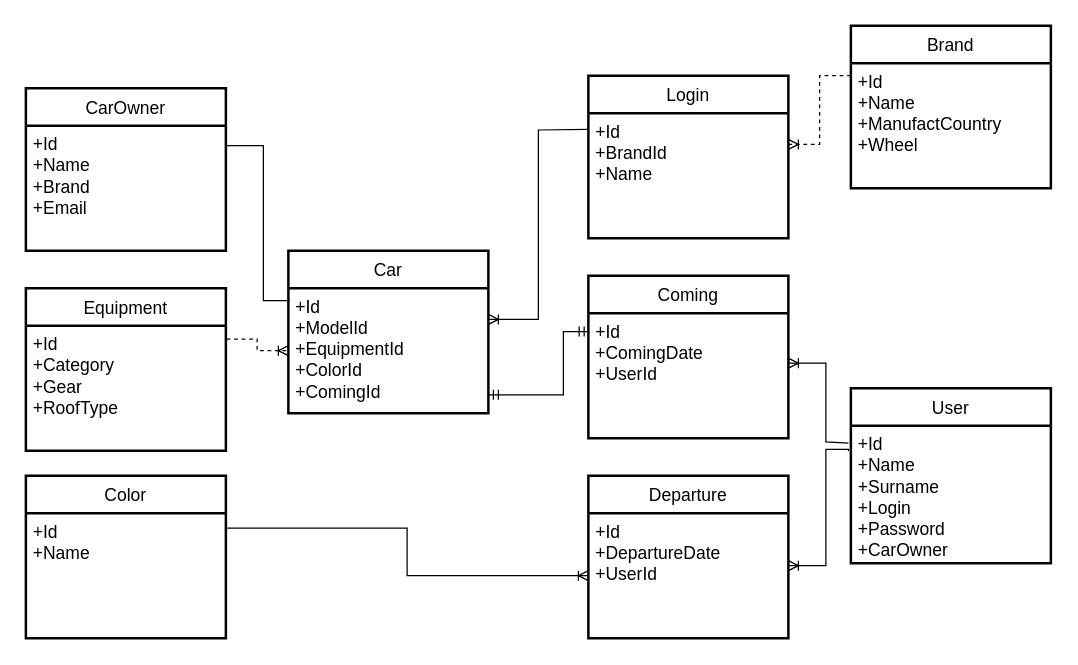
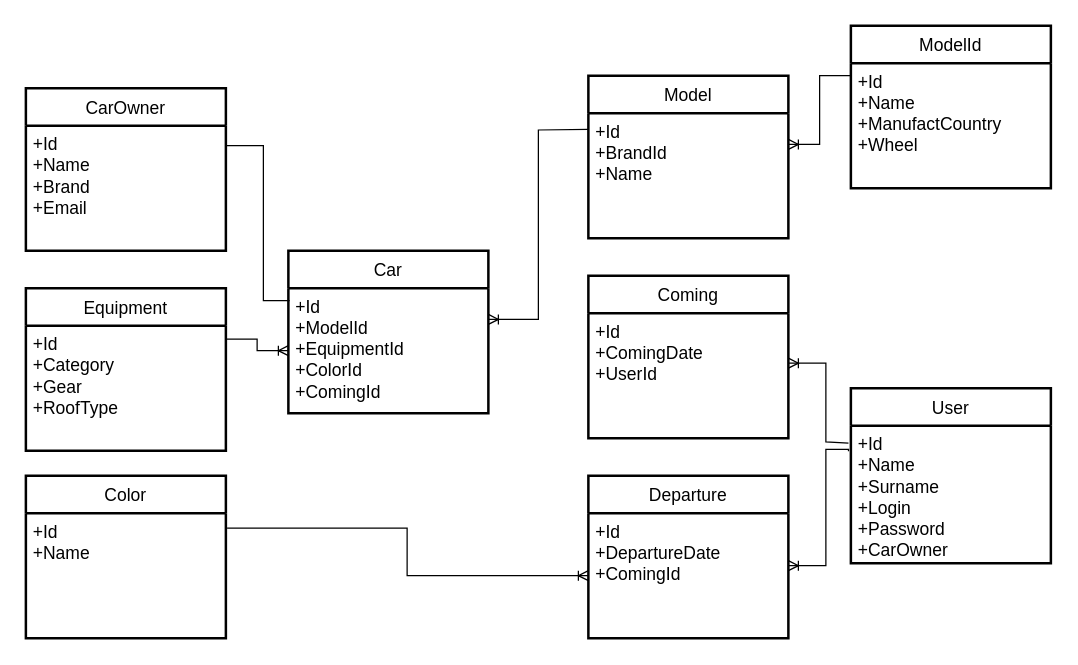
node "Brand": label "Brand" -> "ModelId"
node "Login": label "Login" -> "Model"
edge "+Id +Name +ManufactCountry +Wheel" -> "+Id +BrandId +Name": style dashed -> solid
edge "+Id +Category +Gear +RoofType" -> "+Id +ModelId +EquipmentId +ColorId +ComingId": style dashed -> solid
edge "+Id +ModelId +EquipmentId +ColorId +ComingId" -- "+Id +ComingDate +UserId": removed
node "+Id +DepartureDate +UserId": label "+Id +DepartureDate +UserId" -> "+Id +DepartureDate +ComingId"
